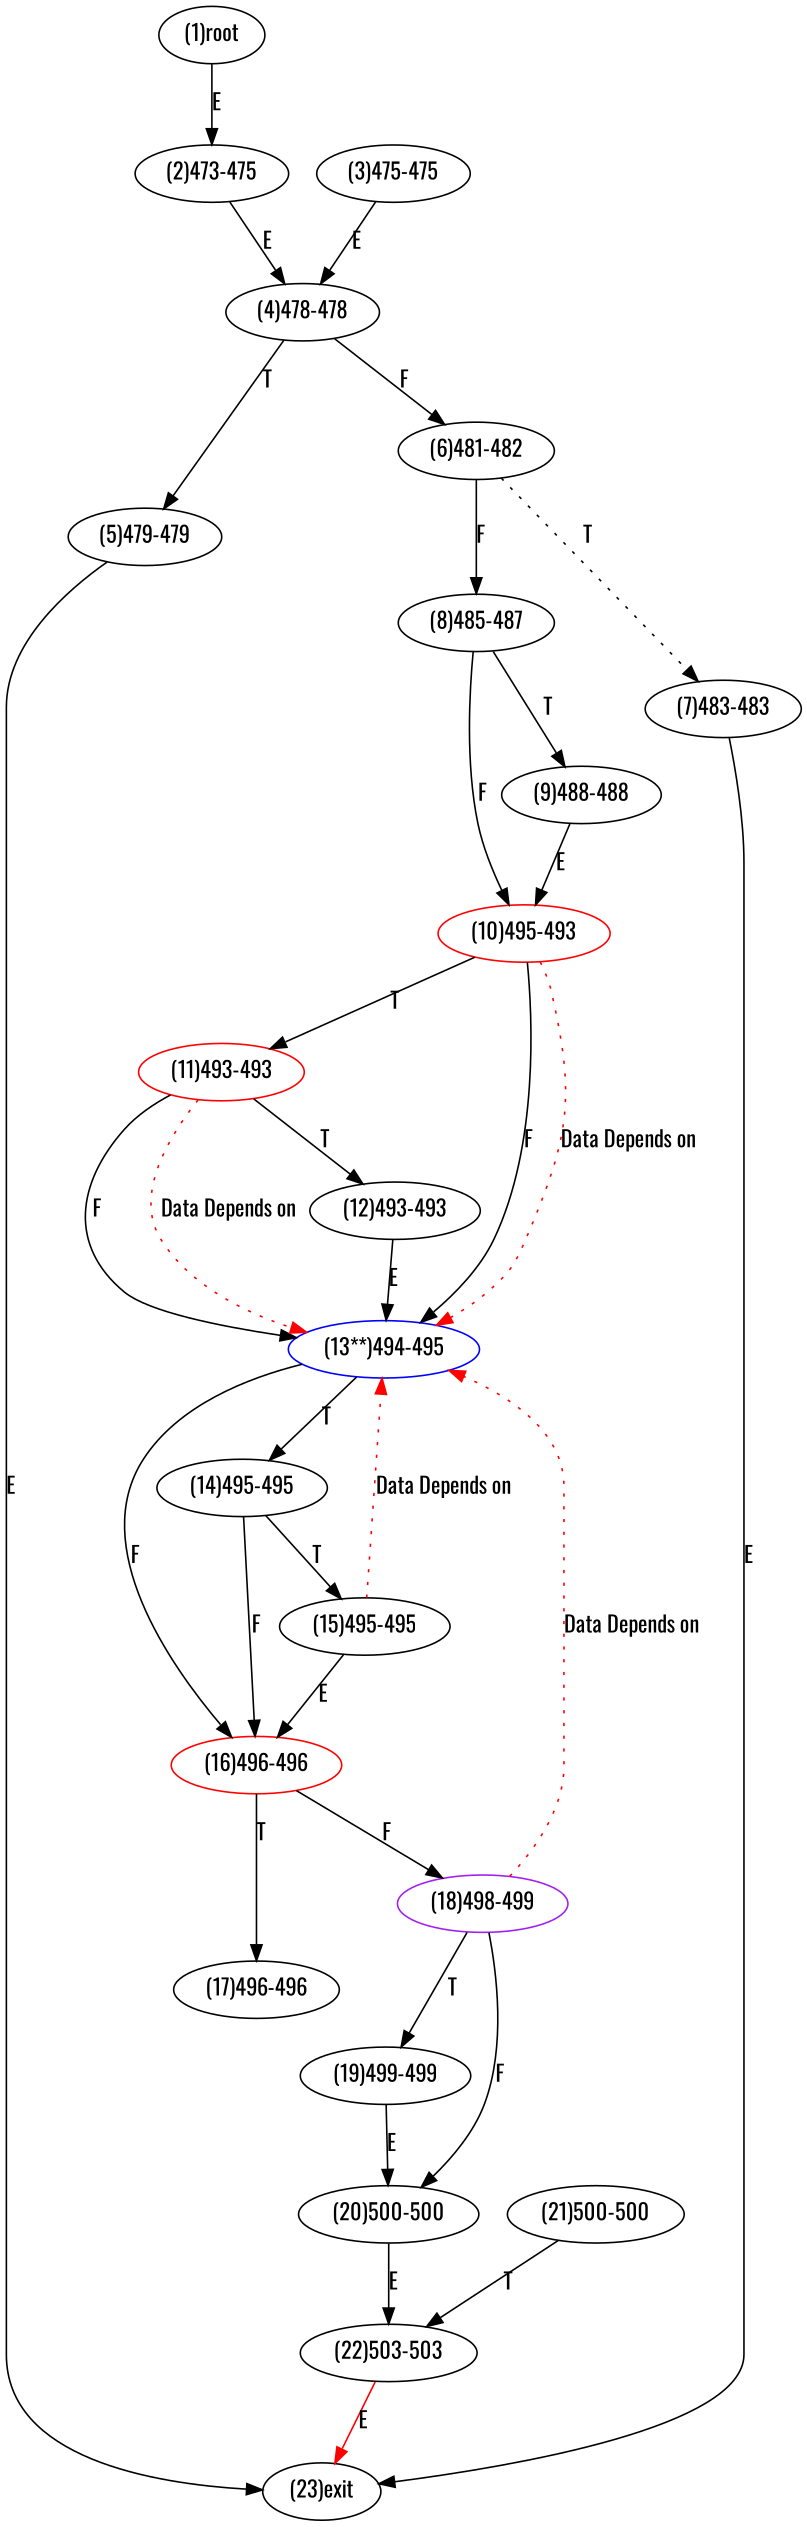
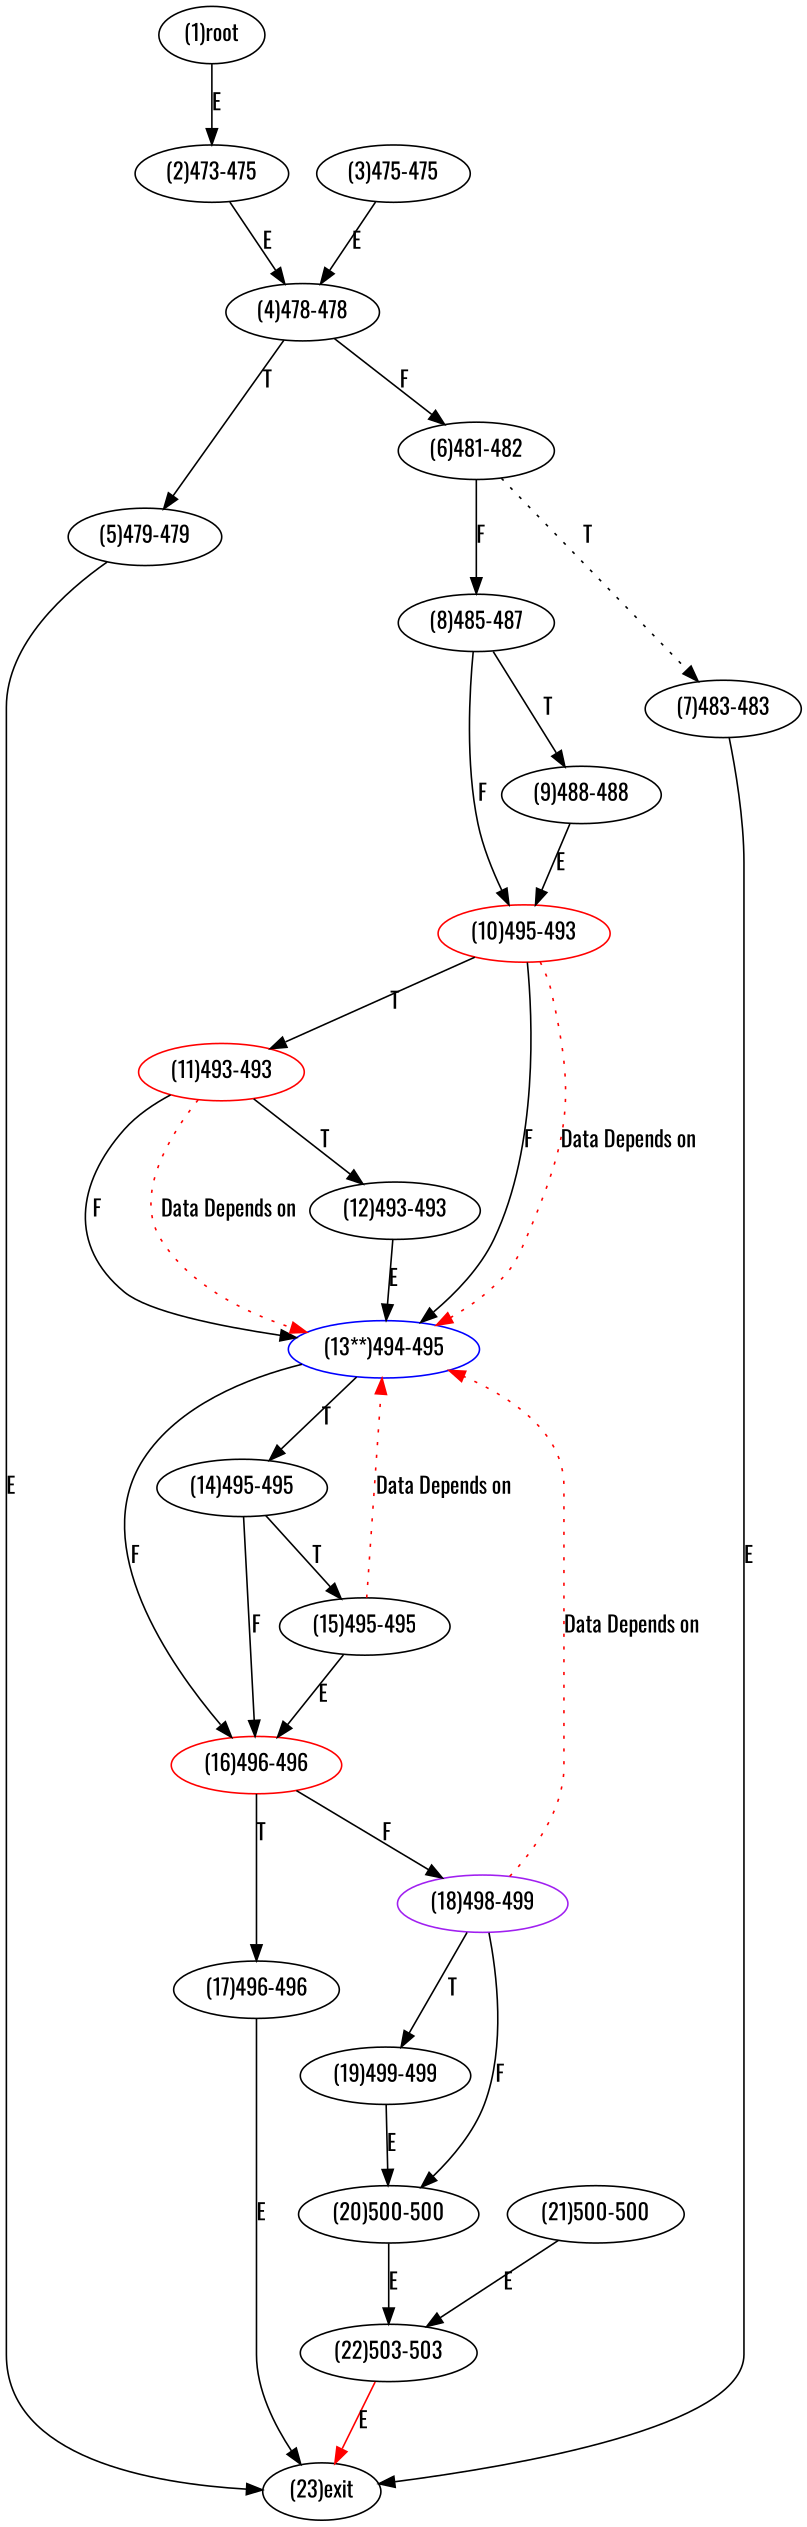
edge "(17)496-496" -> "(23)exit": added, label "E"
edge "(21)500-500" -> "(22)503-503": label "T" -> "E"
